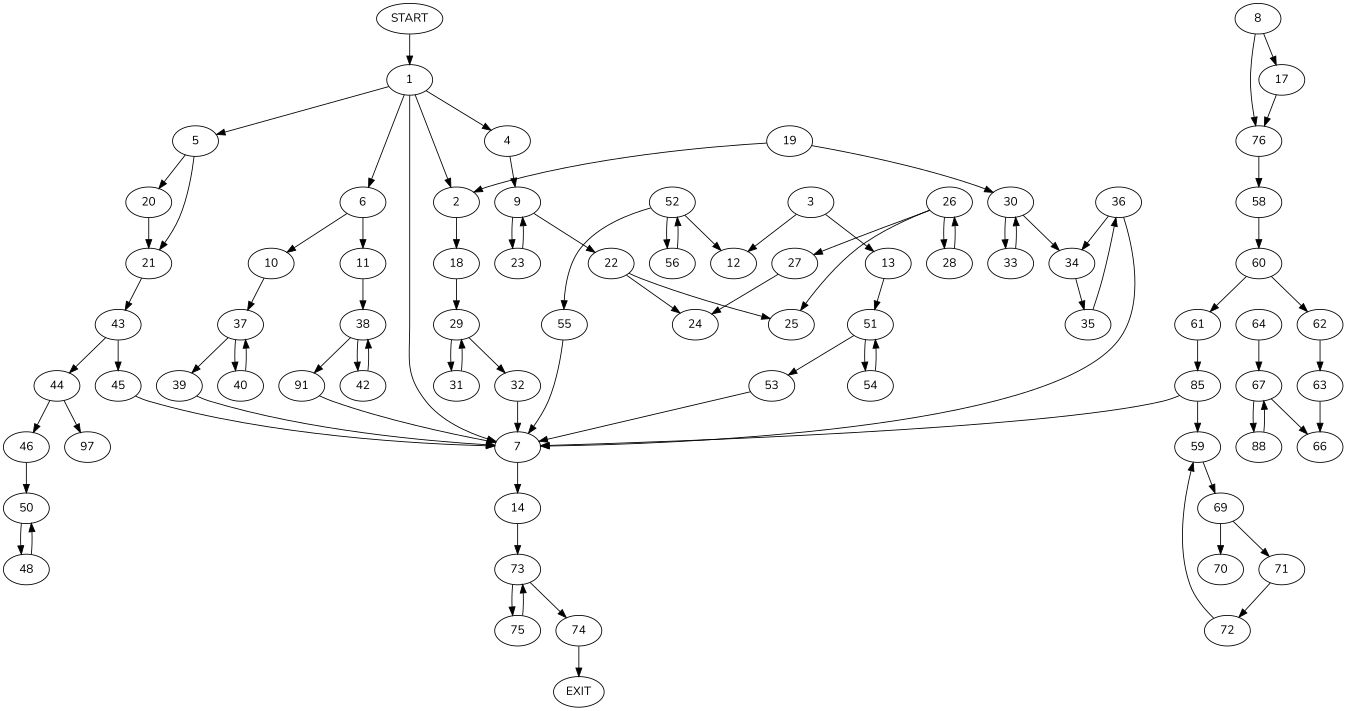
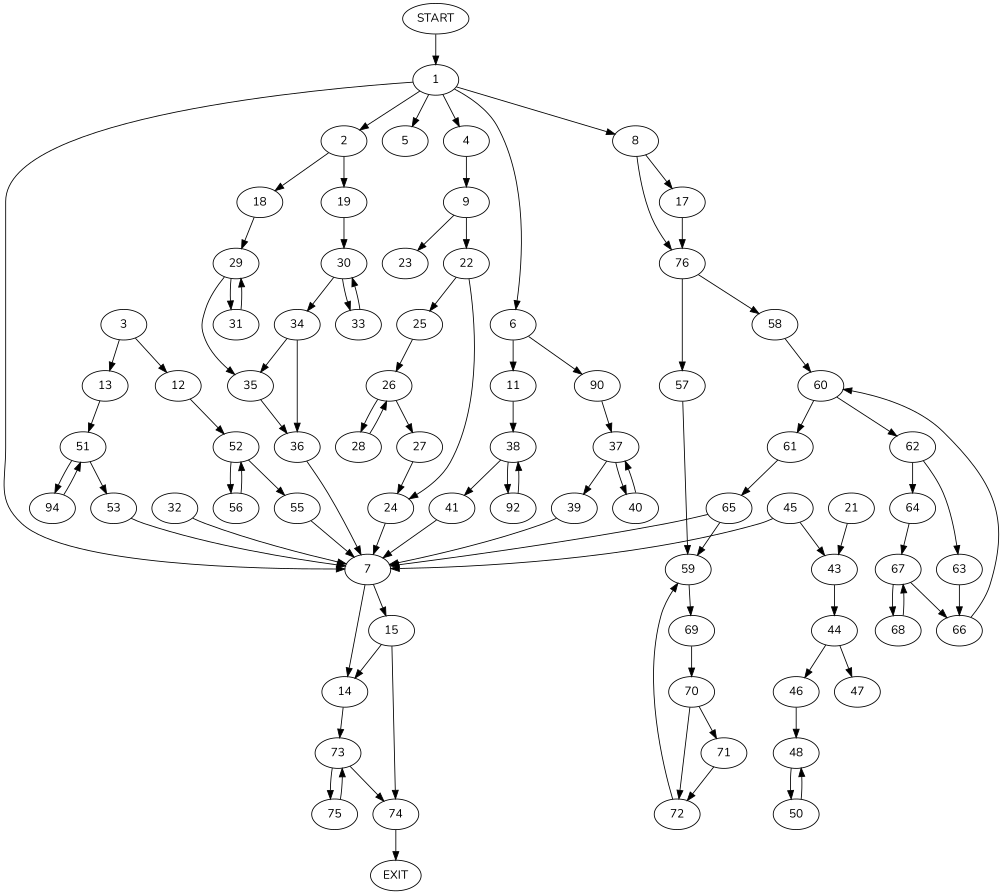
edge "1" -> "8": added
edge "19" -> "2": reversed
node "20": removed
edge "5" -> "21": removed
edge "52" -> "12": reversed
edge "36" -> "34": reversed
edge "23" -> "9": removed
edge "26" -> "25": reversed
node "10": label "10" -> "90"
edge "43" -> "45": reversed
edge "29" -> "32": now "29" -> "35"
node "91": label "91" -> "41"
node "42": label "42" -> "92"
node "57": added
node "54": label "54" -> "94"
node "85": label "85" -> "65"
node "97": label "97" -> "47"
node "88": label "88" -> "68"
edge "66" -> "60": added
edge "46" -> "50": now "46" -> "48"
edge "62" -> "64": added
edge "24" -> "7": added
edge "69" -> "71": now "70" -> "71"
node "15": added
edge "70" -> "72": added
